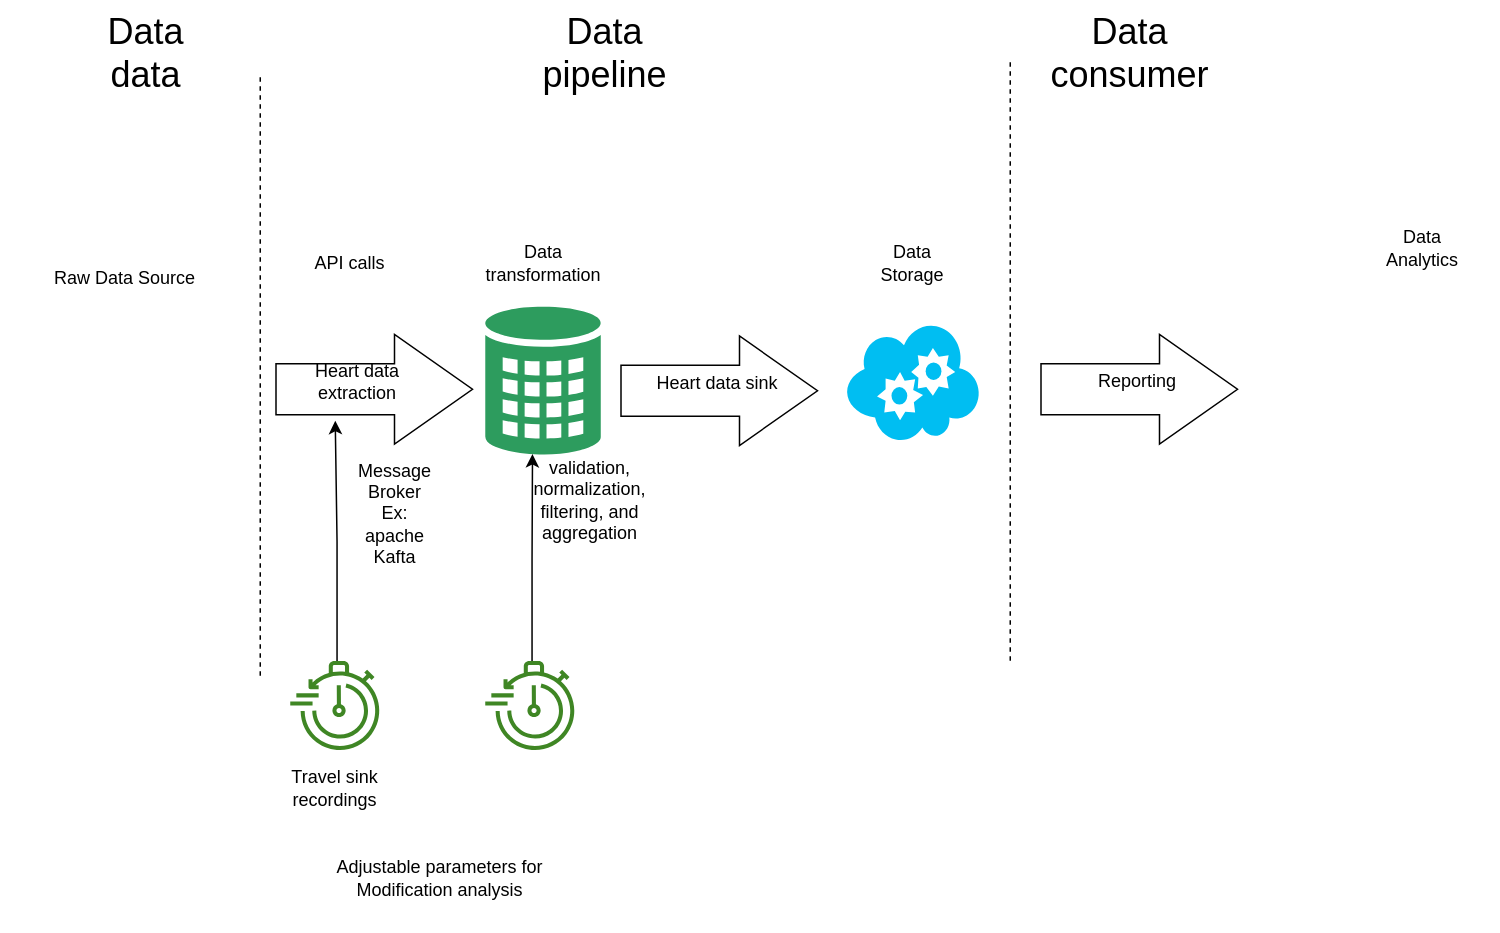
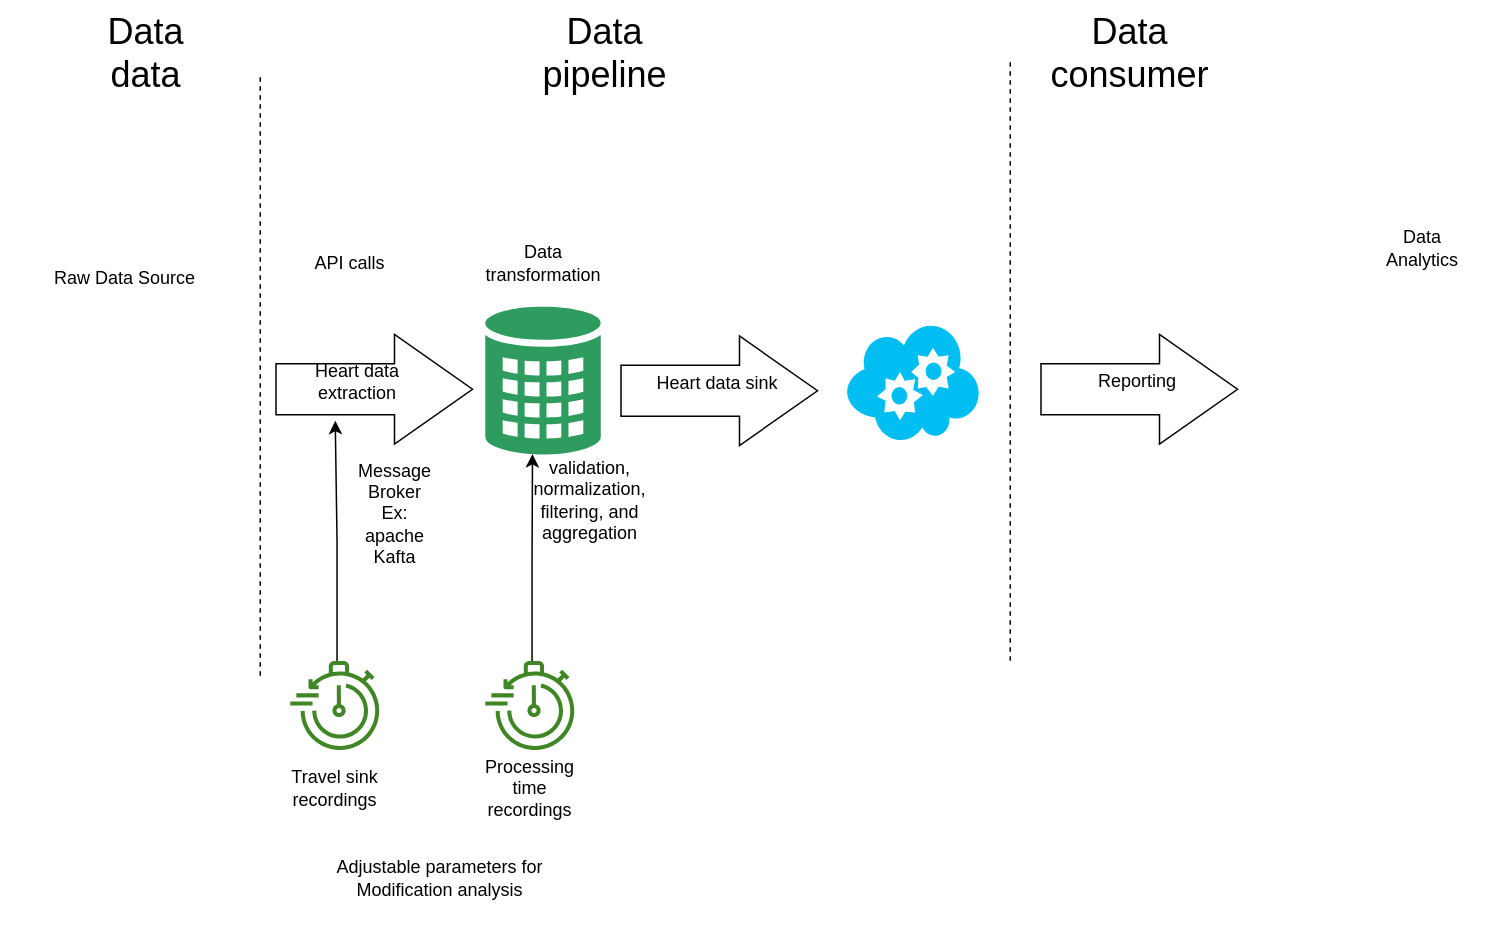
node "Data Storage": removed
node "Processing time recordings": added
